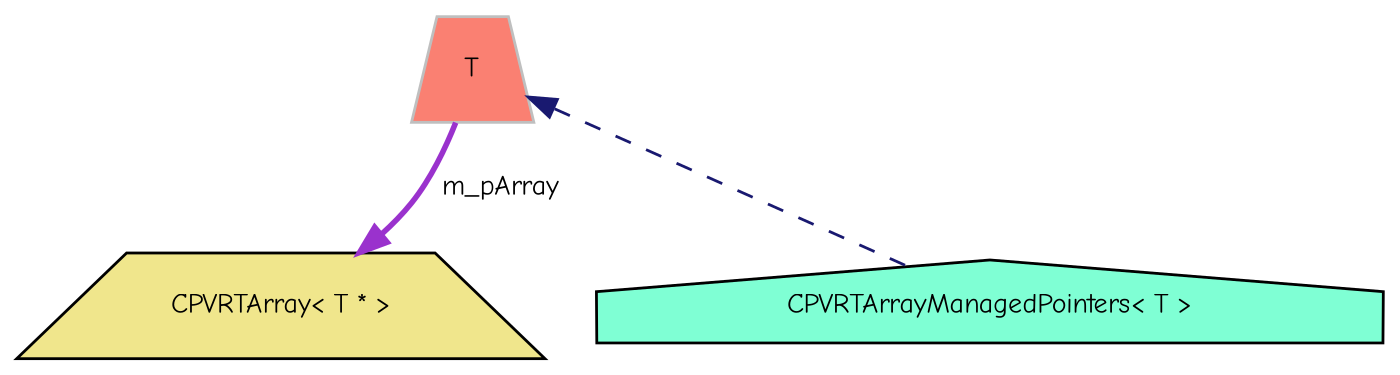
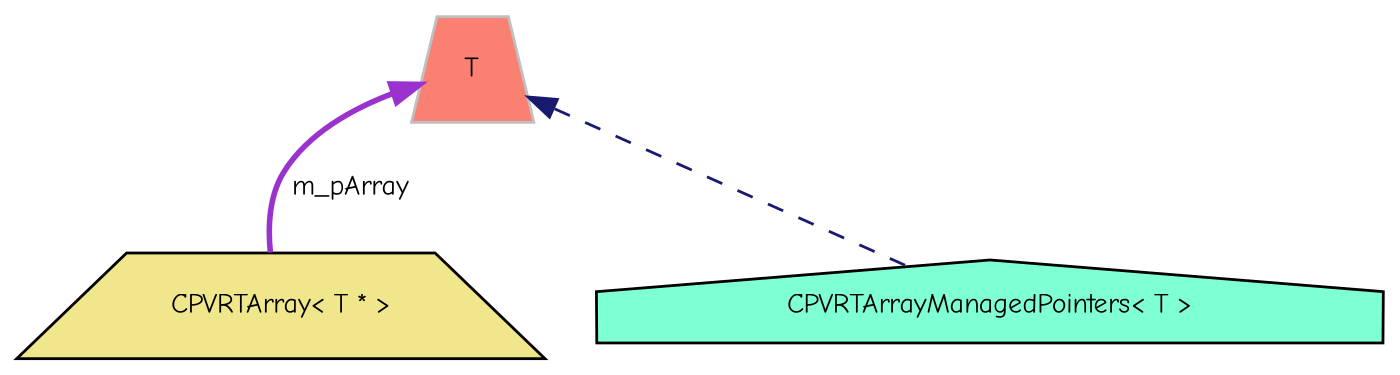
edge "T" -> "CPVRTArray< T * >": reversed
